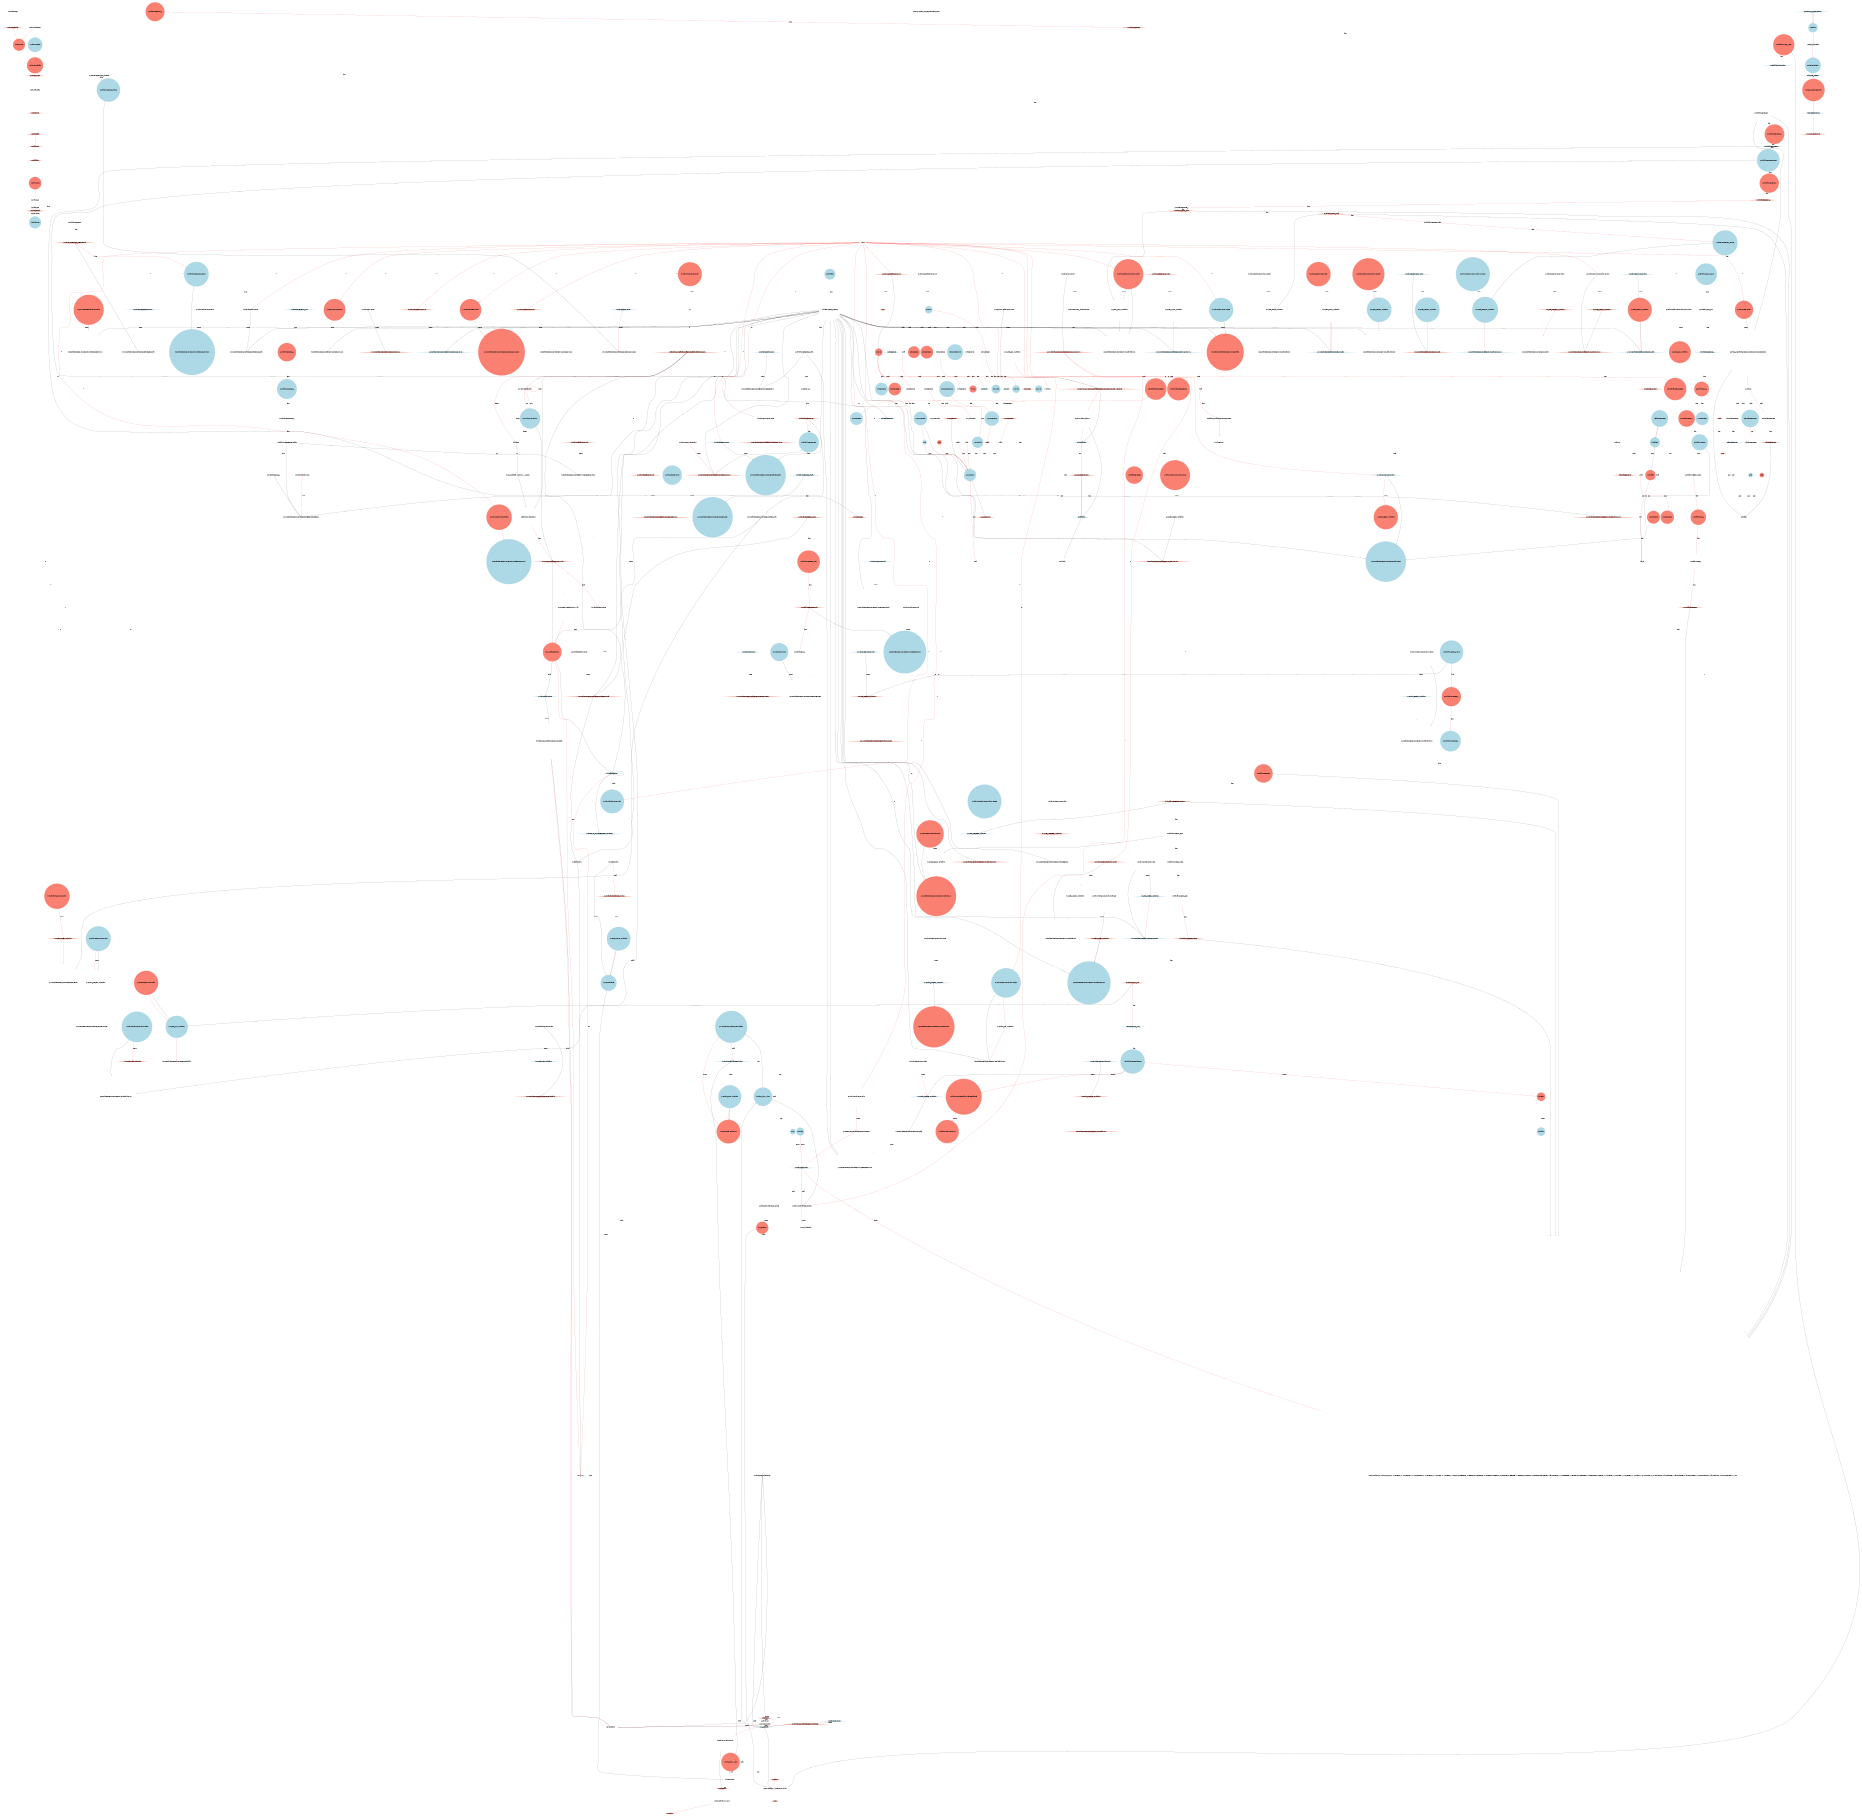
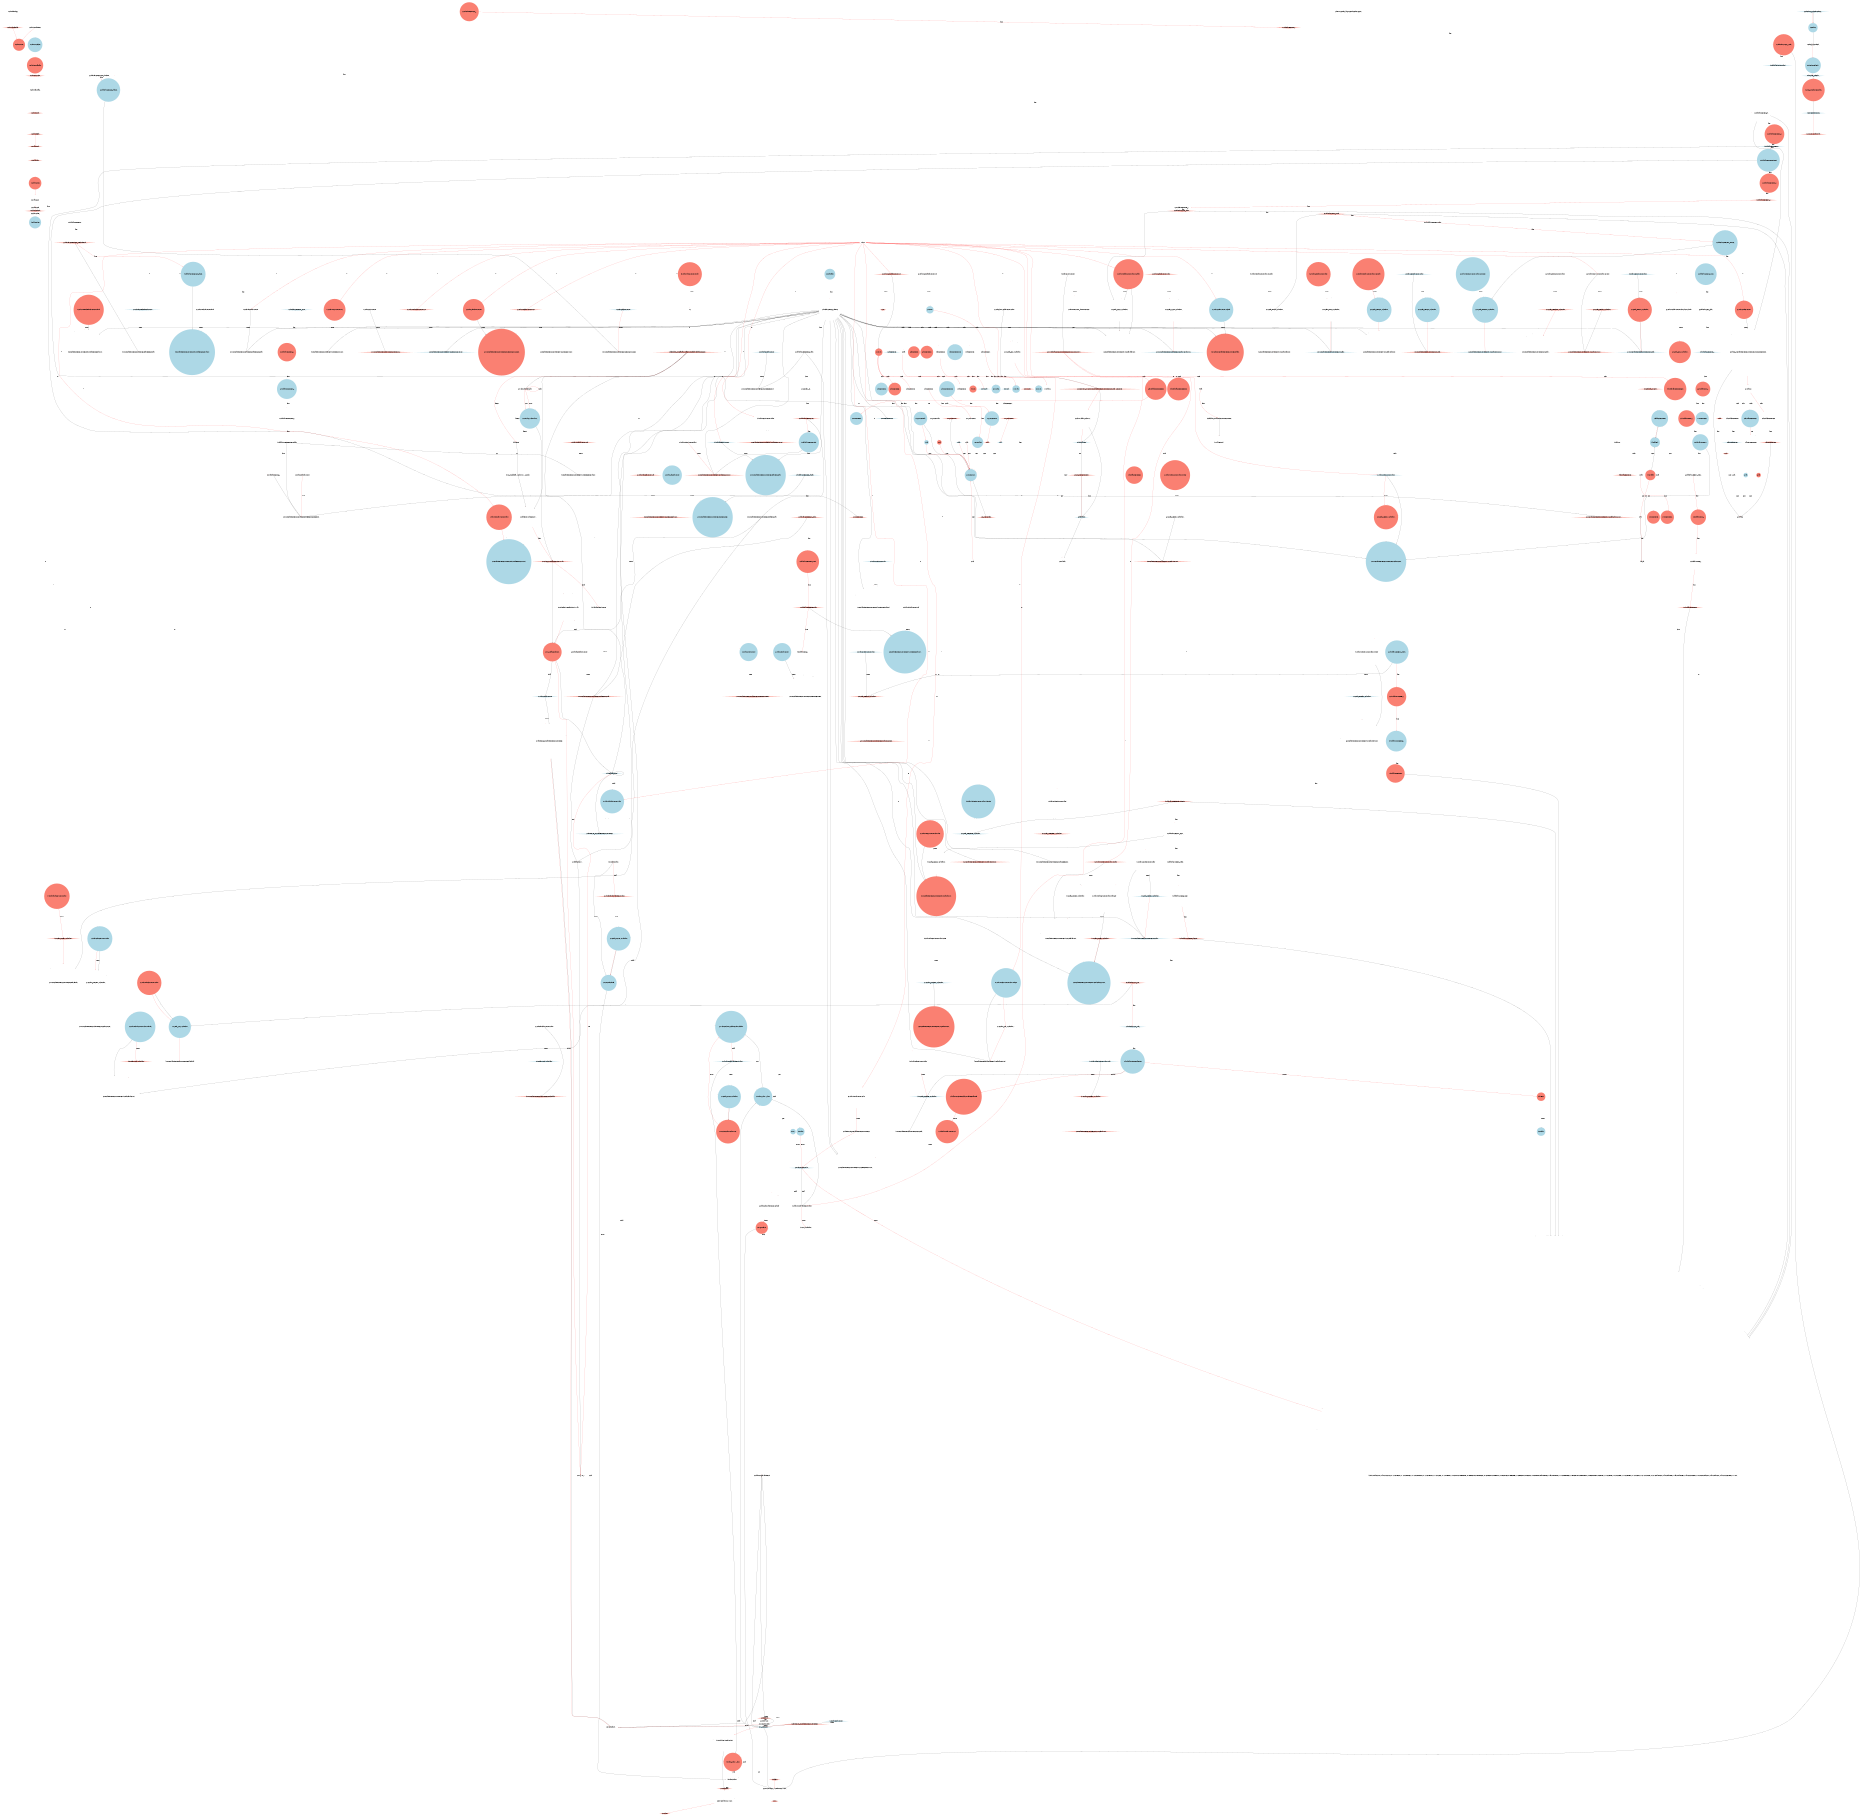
node "75_  public static int getMuteResult (Context context)": shape diamond -> circle
